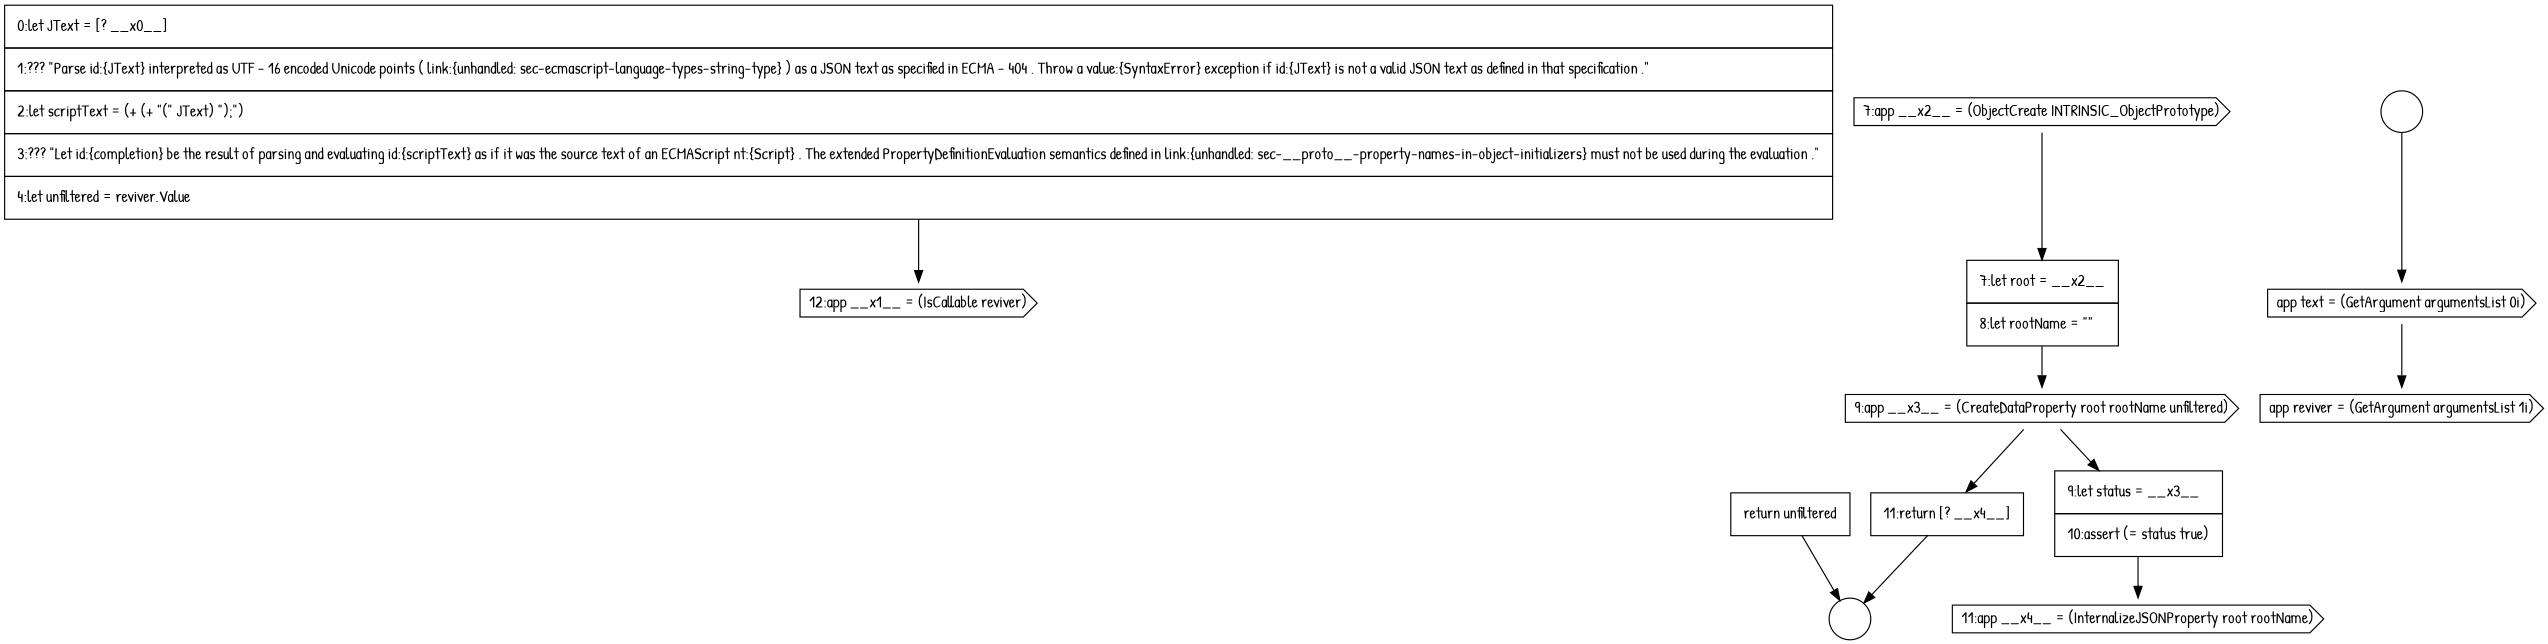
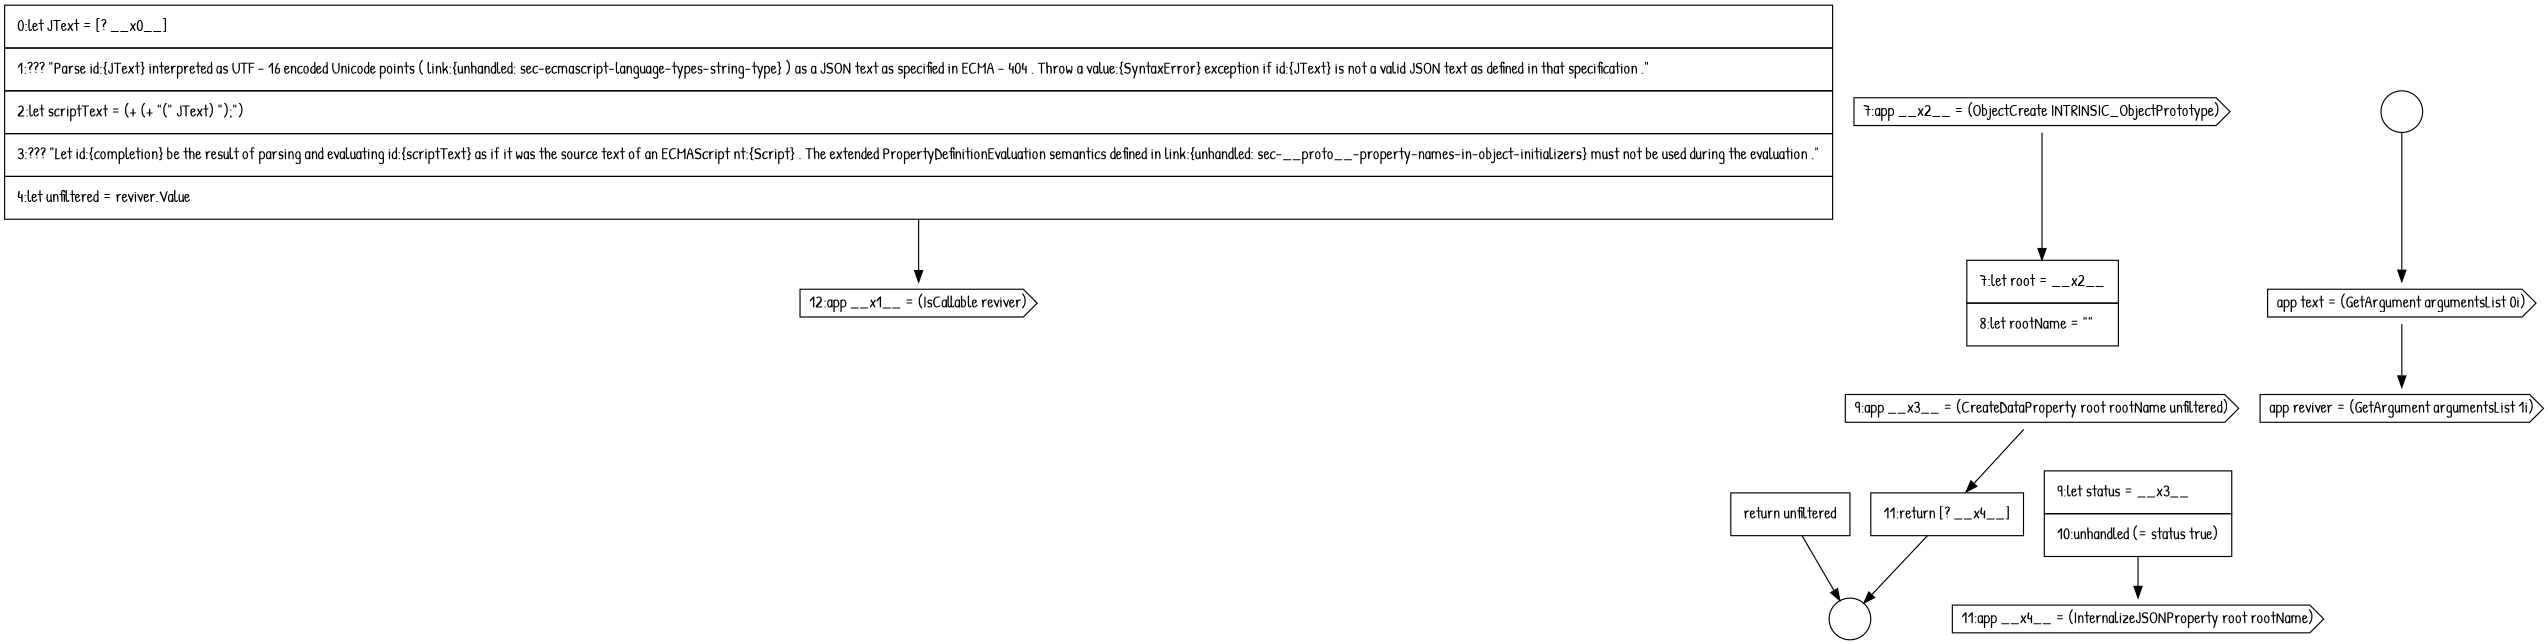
edge "7:let root = __x2__" -> "9:app __x3__ = (CreateDataProperty root rootName unfiltered)": removed
edge "9:app __x3__ = (CreateDataProperty root rootName unfiltered)" -> "9:let status = __x3__": removed
node "9:let status = __x3__": text "10:assert (= status true)" -> "10:unhandled (= status true)"
